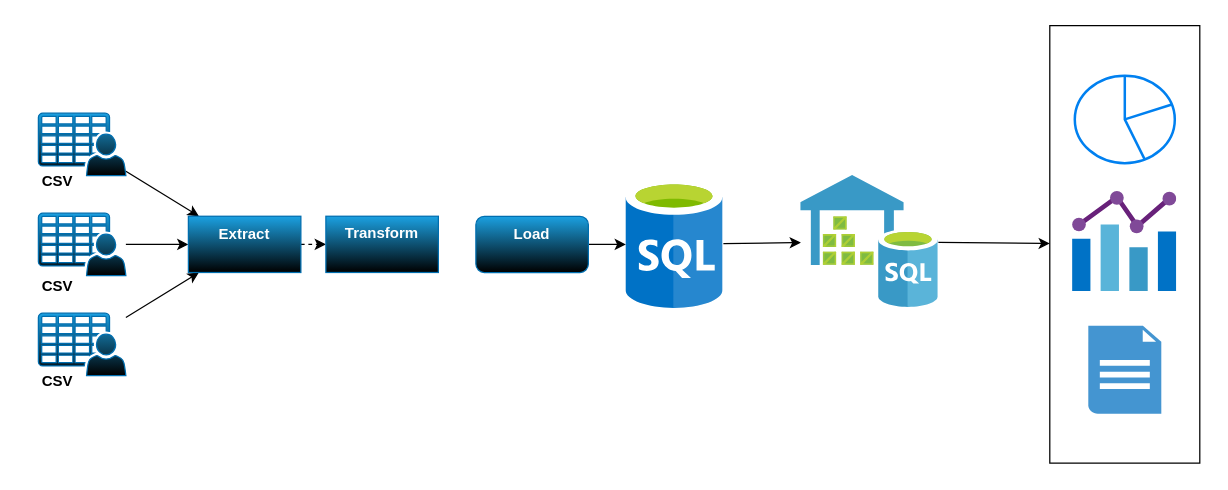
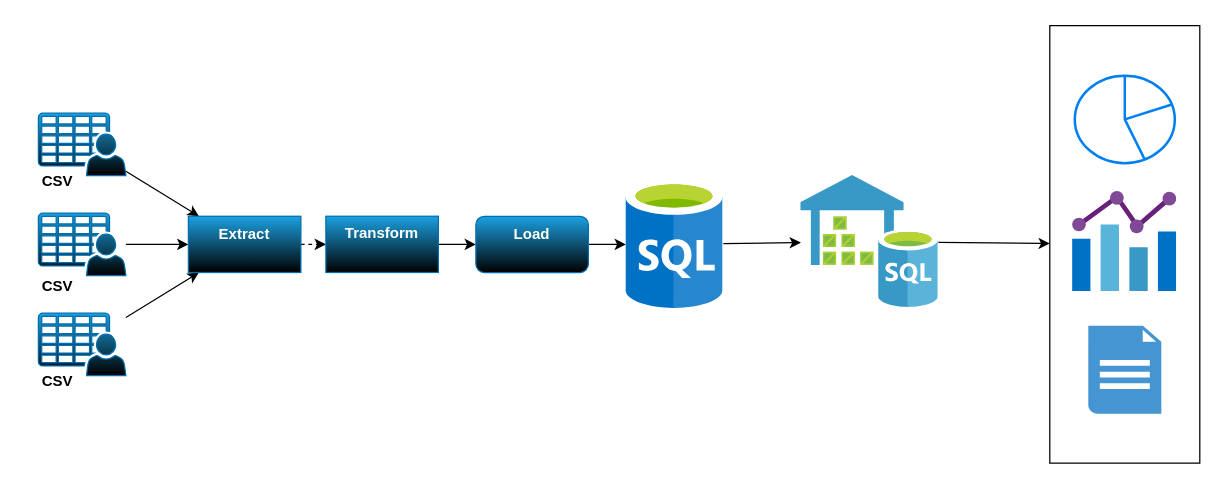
edge "Transform" -> "Load": added
